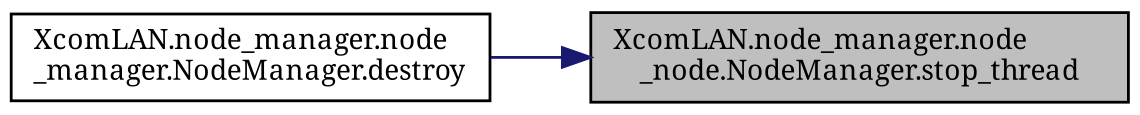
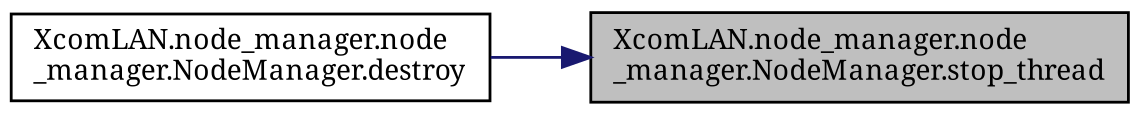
node "XcomLAN.node_manager.node _node.NodeManager.stop_thread": label "XcomLAN.node_manager.node _node.NodeManager.stop_thread" -> "XcomLAN.node_manager.node _manager.NodeManager.stop_thread"
